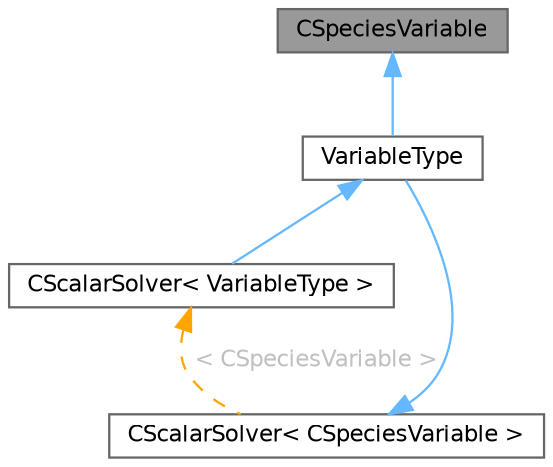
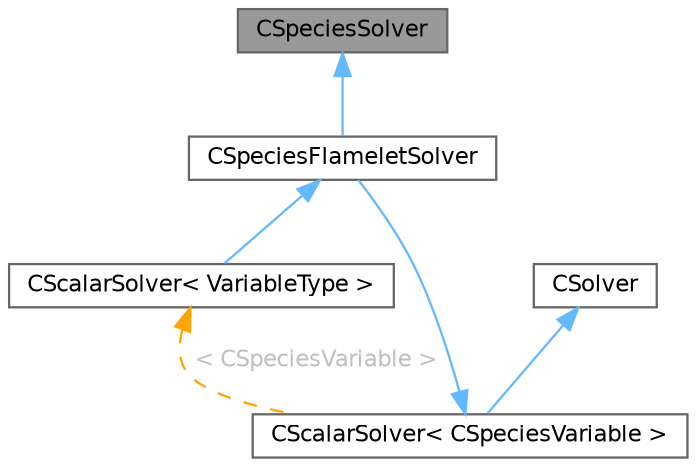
node "CSpeciesVariable": label "CSpeciesVariable" -> "CSpeciesSolver"
node "VariableType": label "VariableType" -> "CSpeciesFlameletSolver"
node "CSolver": added
